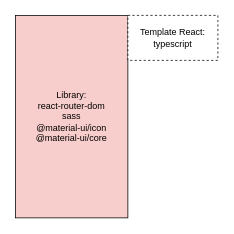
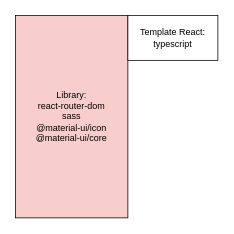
node "Template React: typescript": style dashed -> solid
